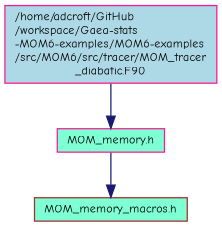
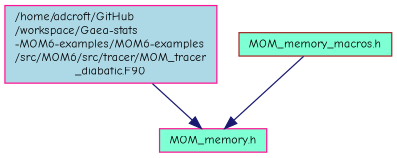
edge "MOM_memory.h" -> "MOM_memory_macros.h": reversed
